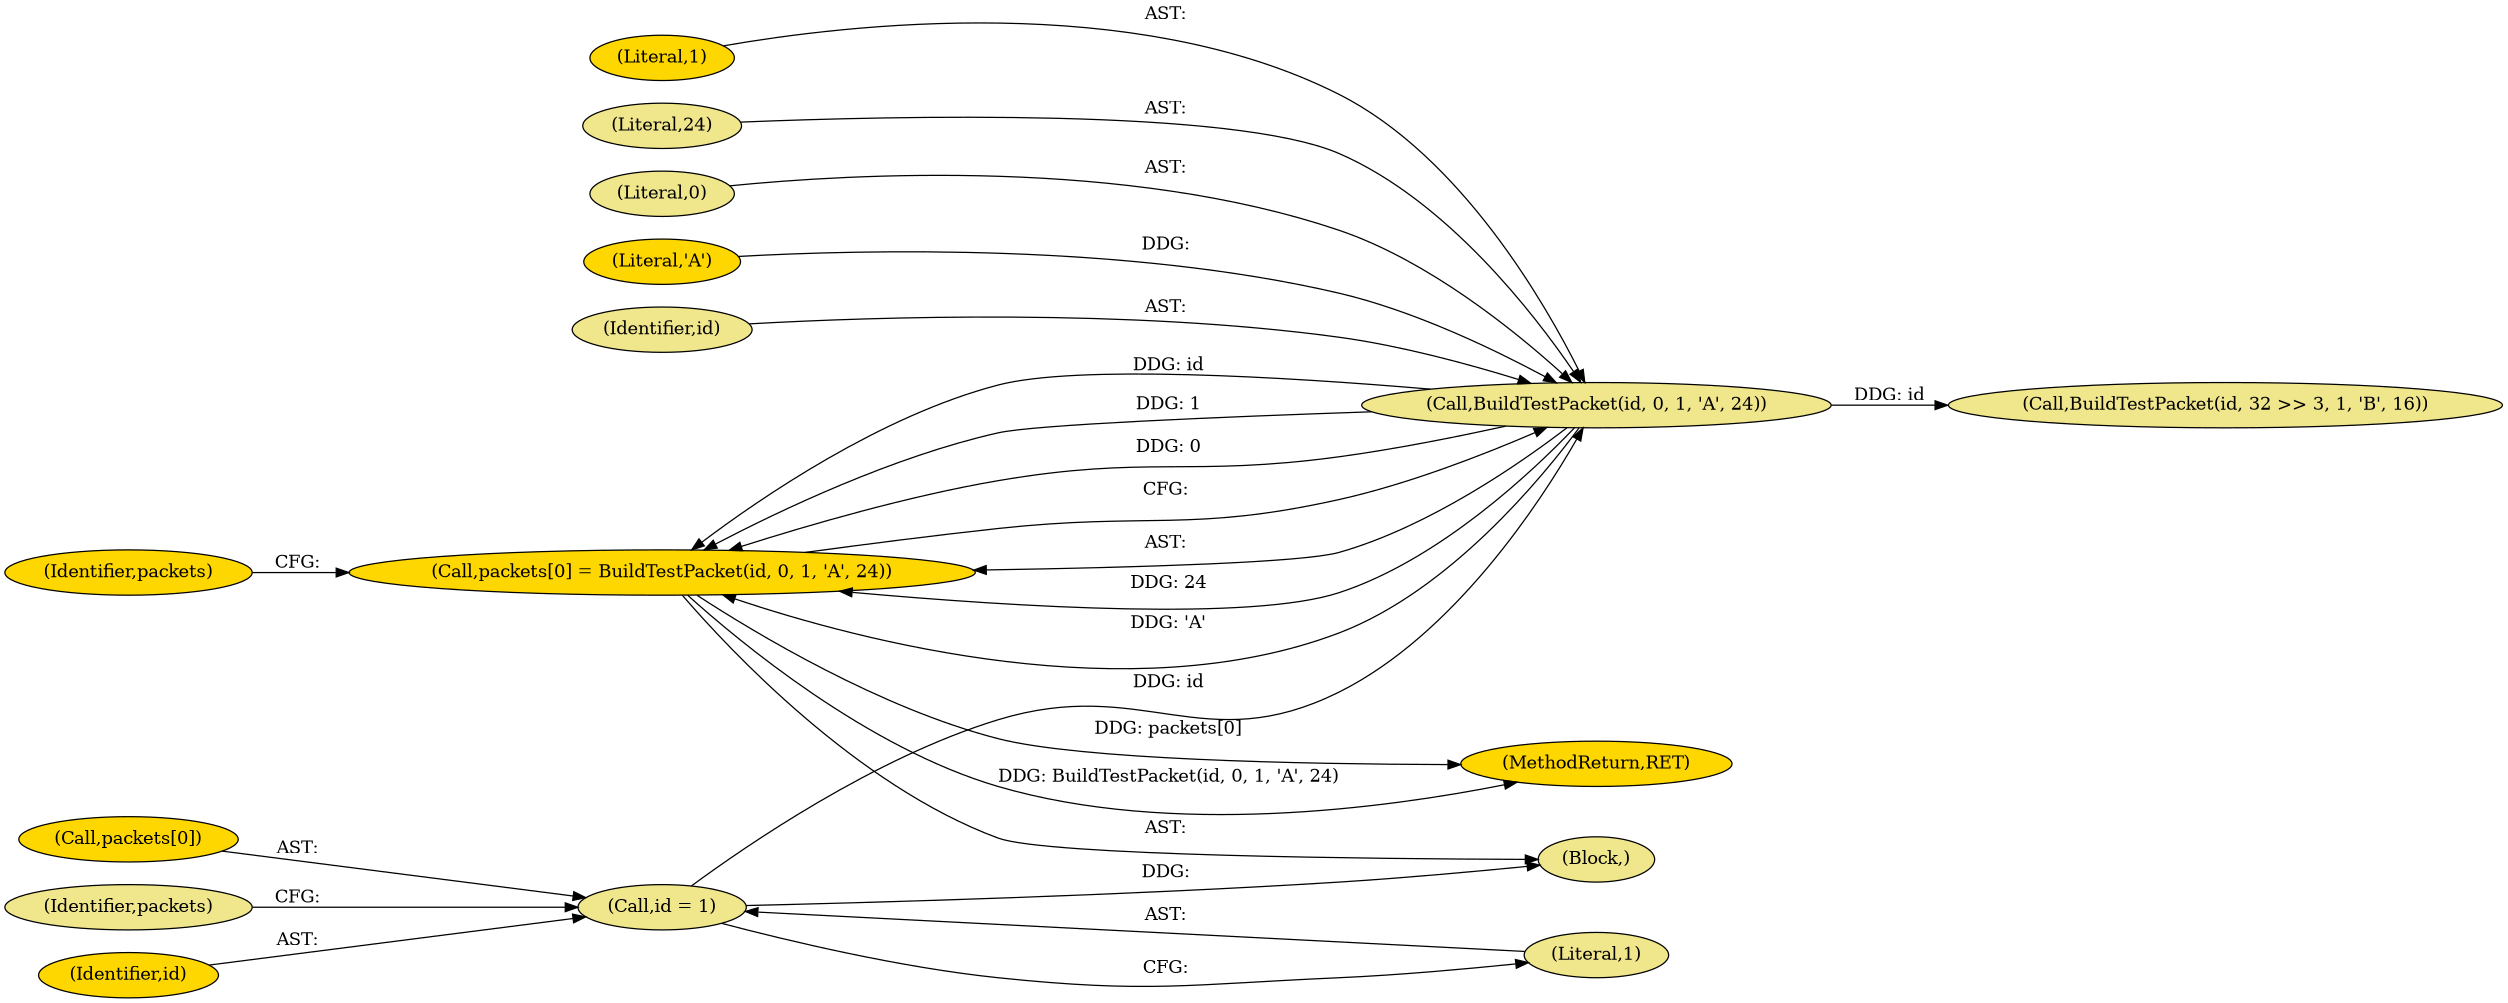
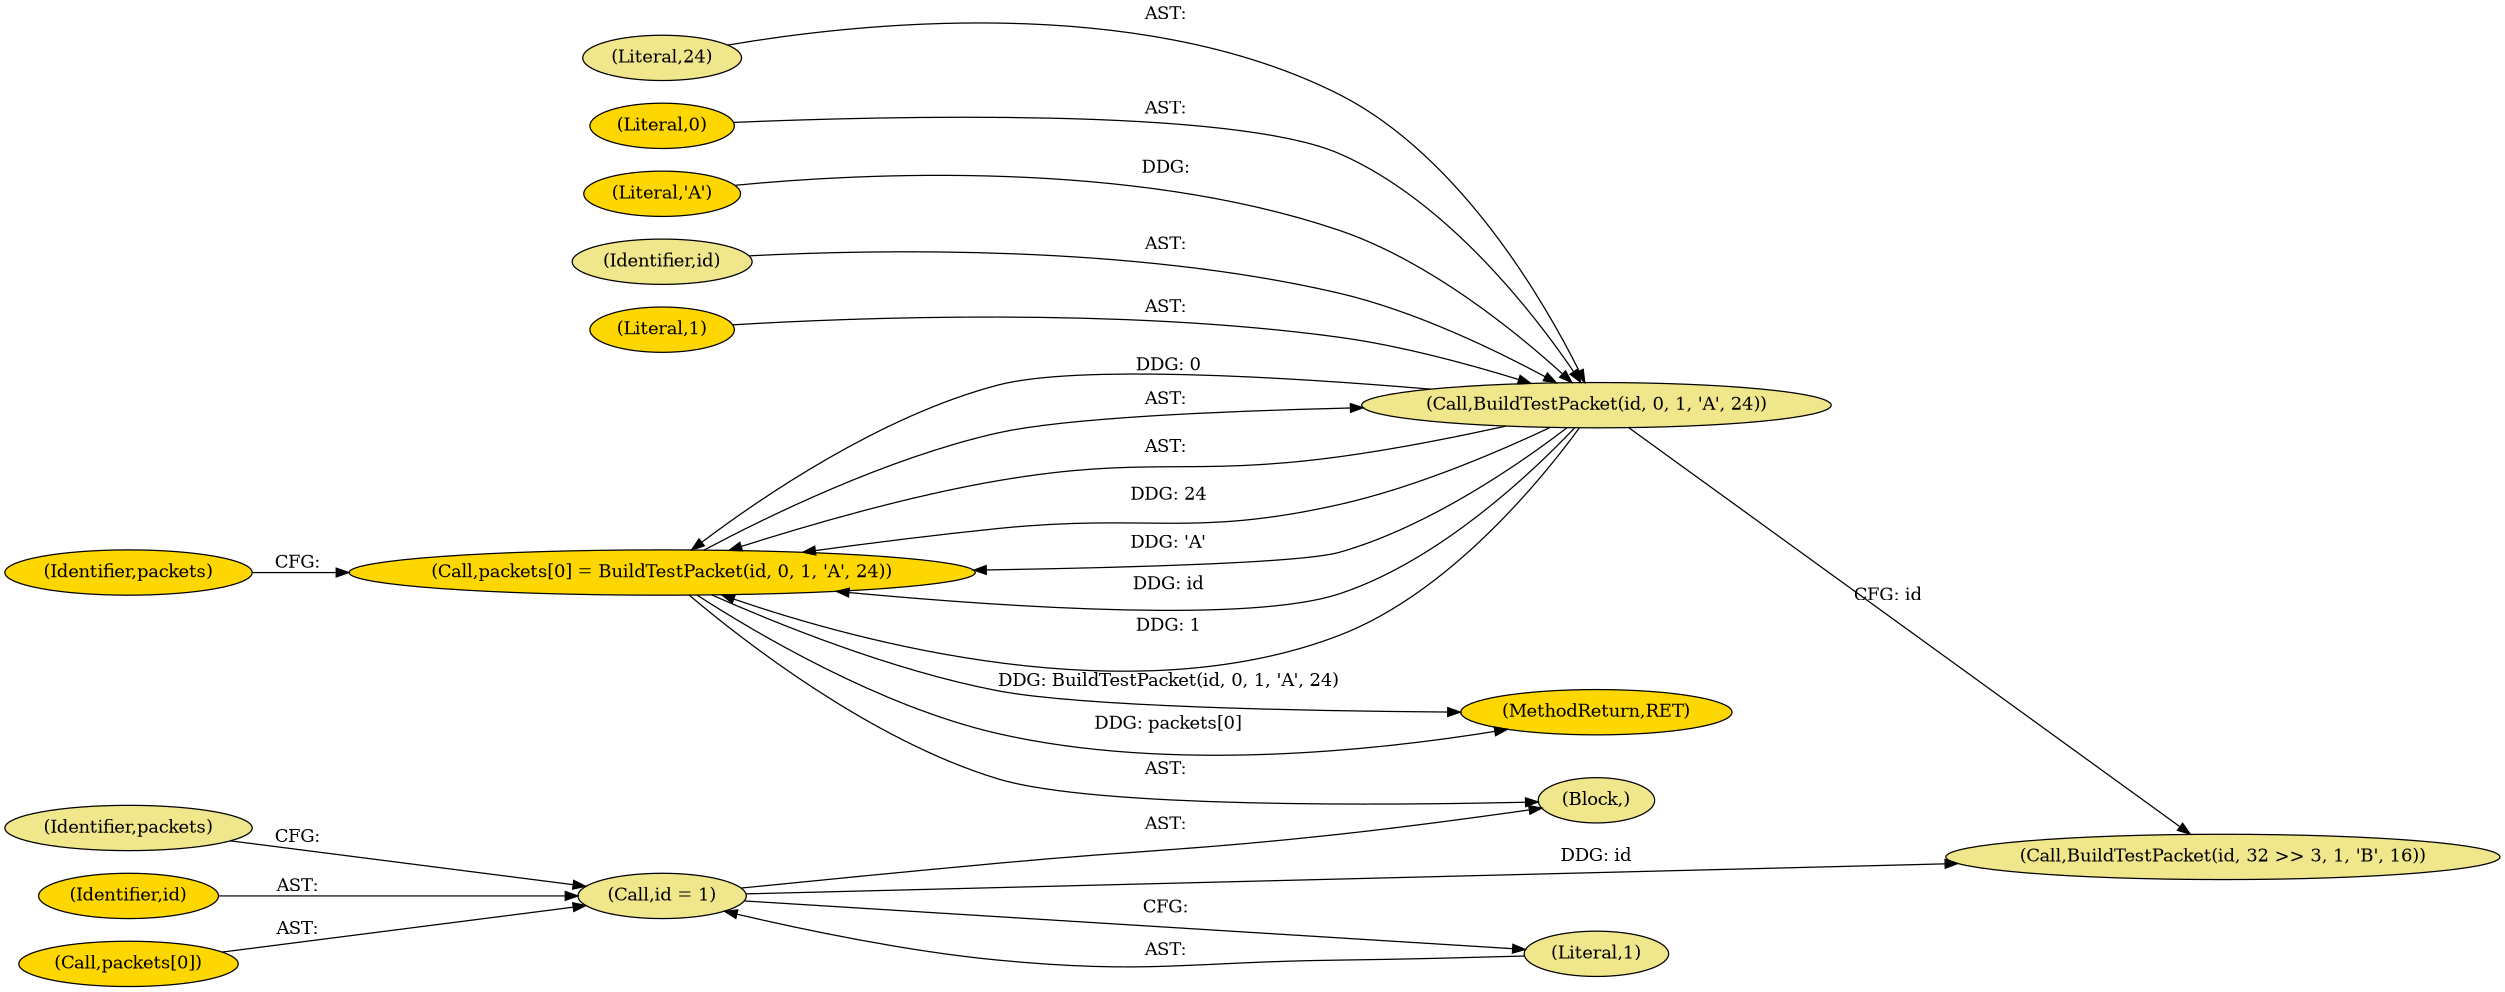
node "(Literal,0)": fillcolor khaki -> gold
edge "(Call,BuildTestPacket(id, 0, 1, 'A', 24))" -> "(Call,BuildTestPacket(id, 32 >> 3, 1, 'B', 16))": label "DDG: id" -> "CFG: id"
edge "(Call,packets[0] = BuildTestPacket(id, 0, 1, 'A', 24))" -> "(Call,BuildTestPacket(id, 0, 1, 'A', 24))": label "CFG: " -> "AST: "
edge "(Call,id = 1)" -> "(Call,BuildTestPacket(id, 0, 1, 'A', 24))": now "(Call,id = 1)" -> "(Call,BuildTestPacket(id, 32 >> 3, 1, 'B', 16))"
edge "(Call,id = 1)" -> "(Block,)": label "DDG: " -> "AST: "
